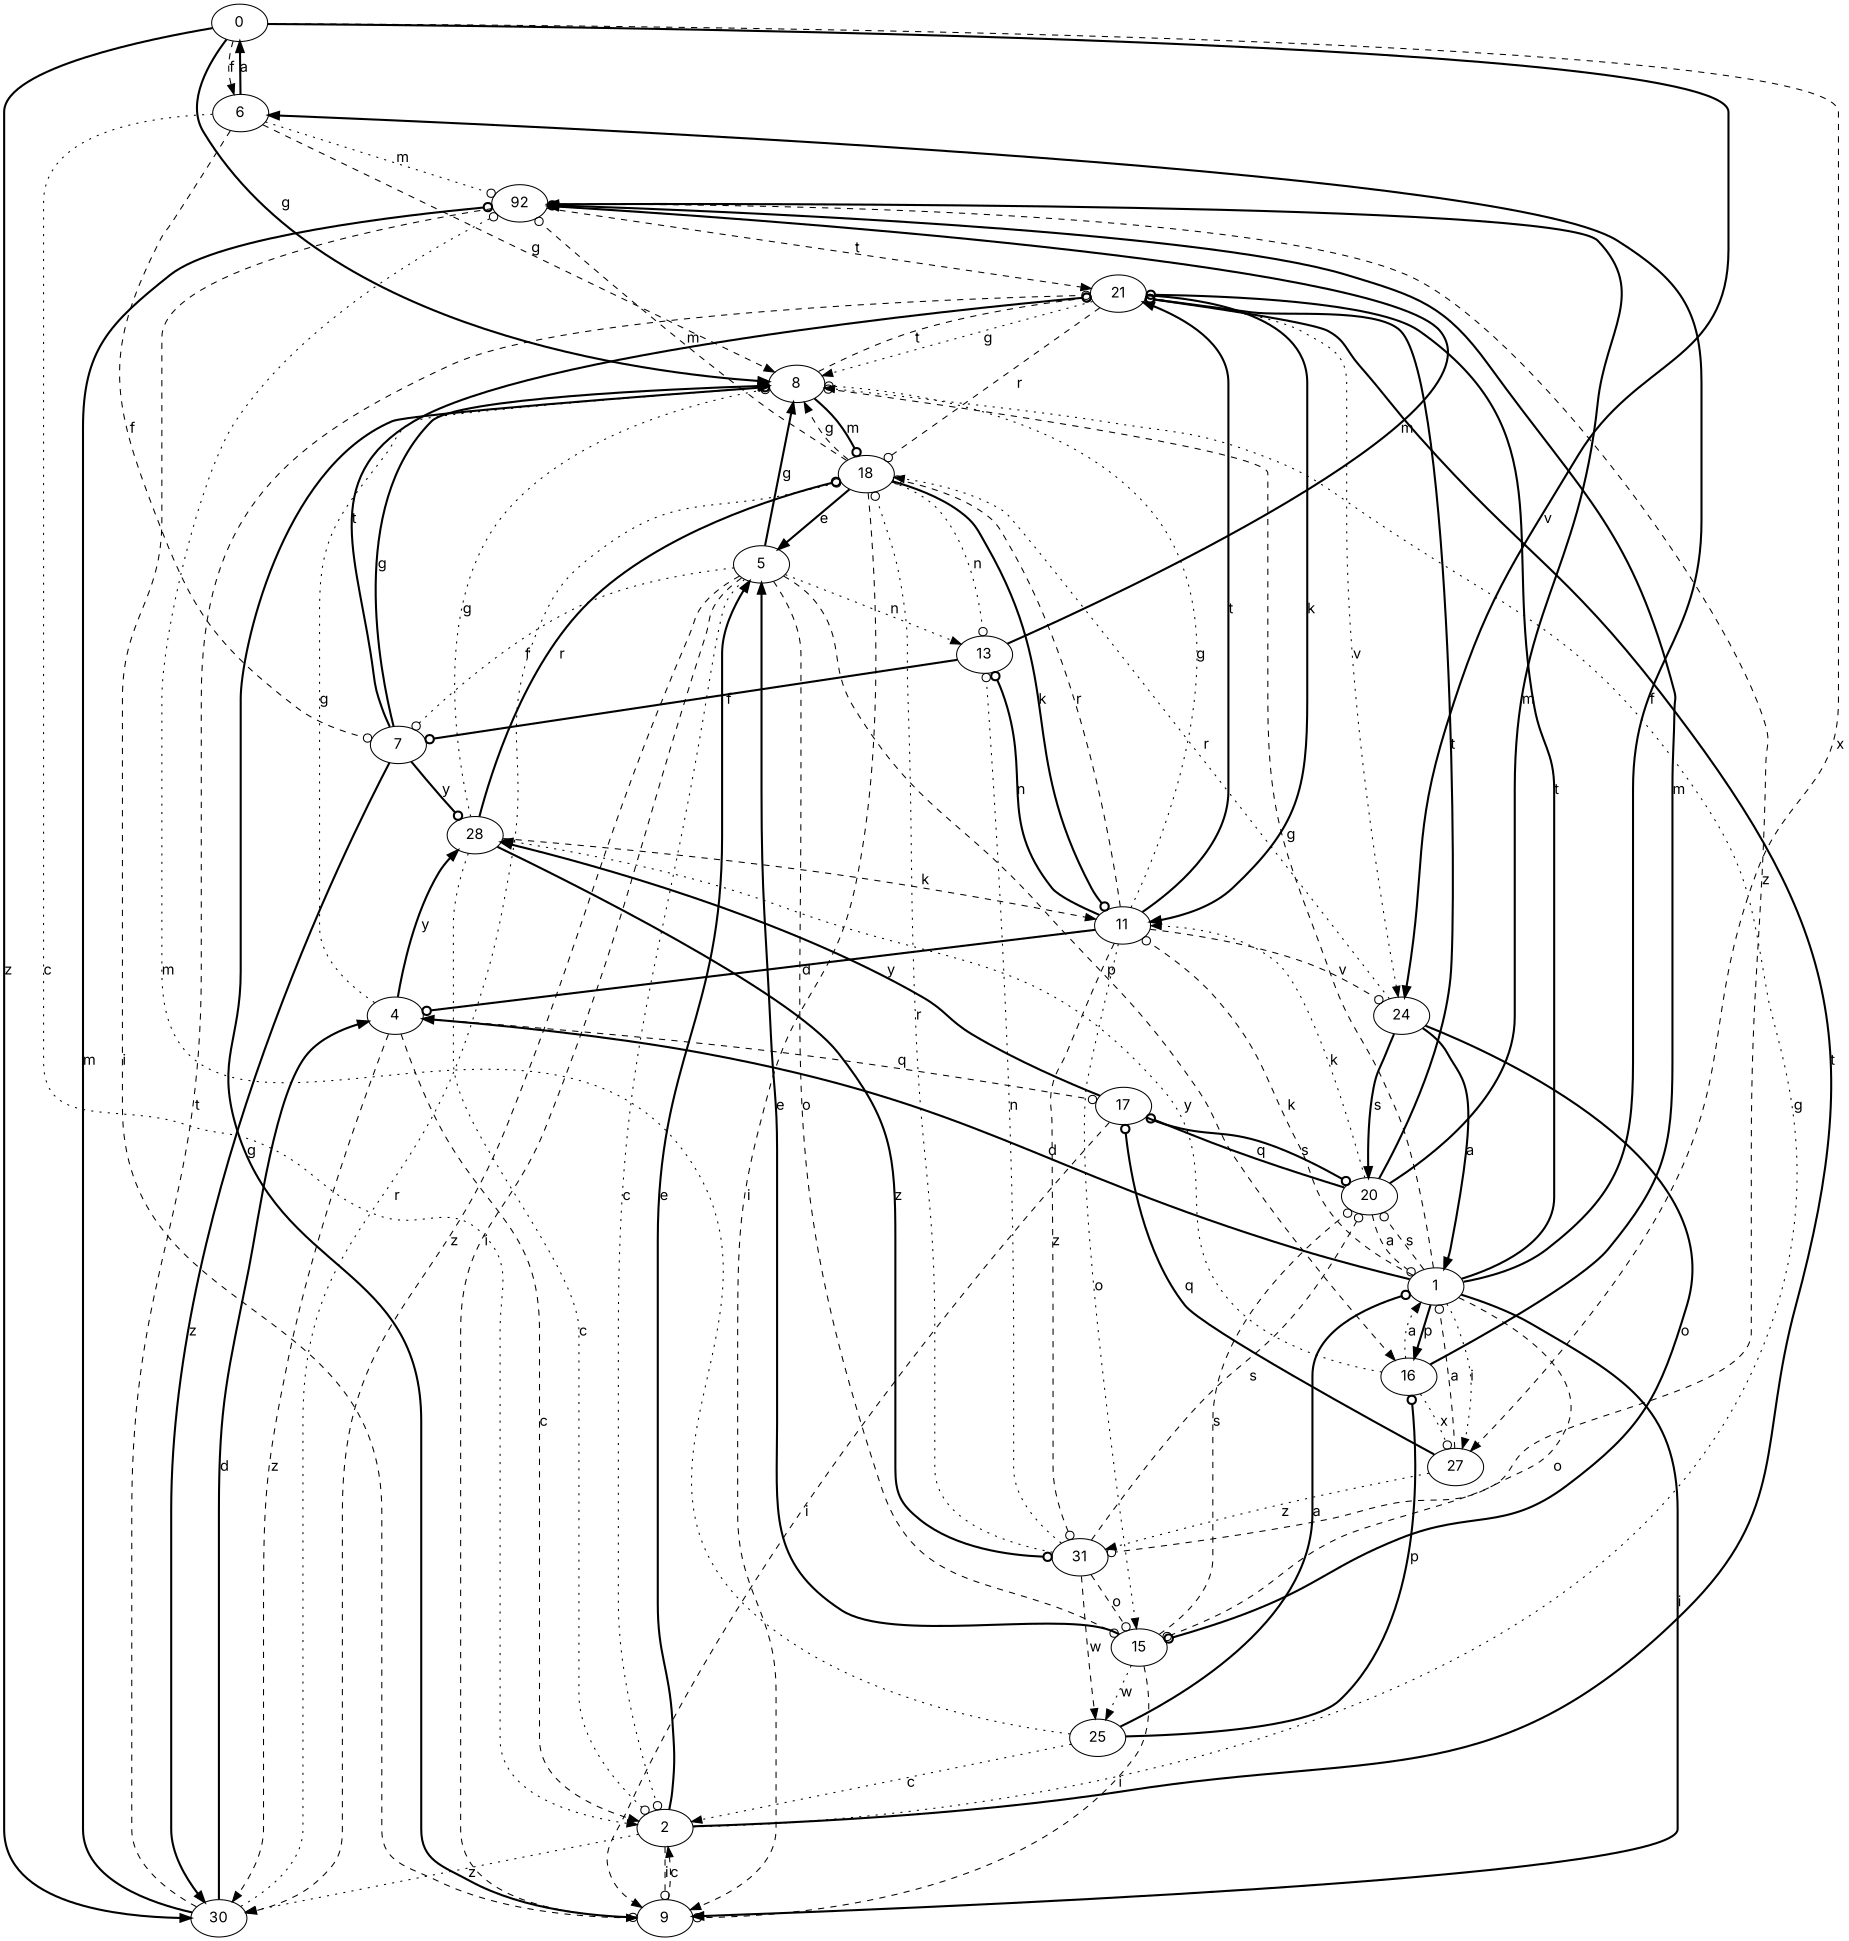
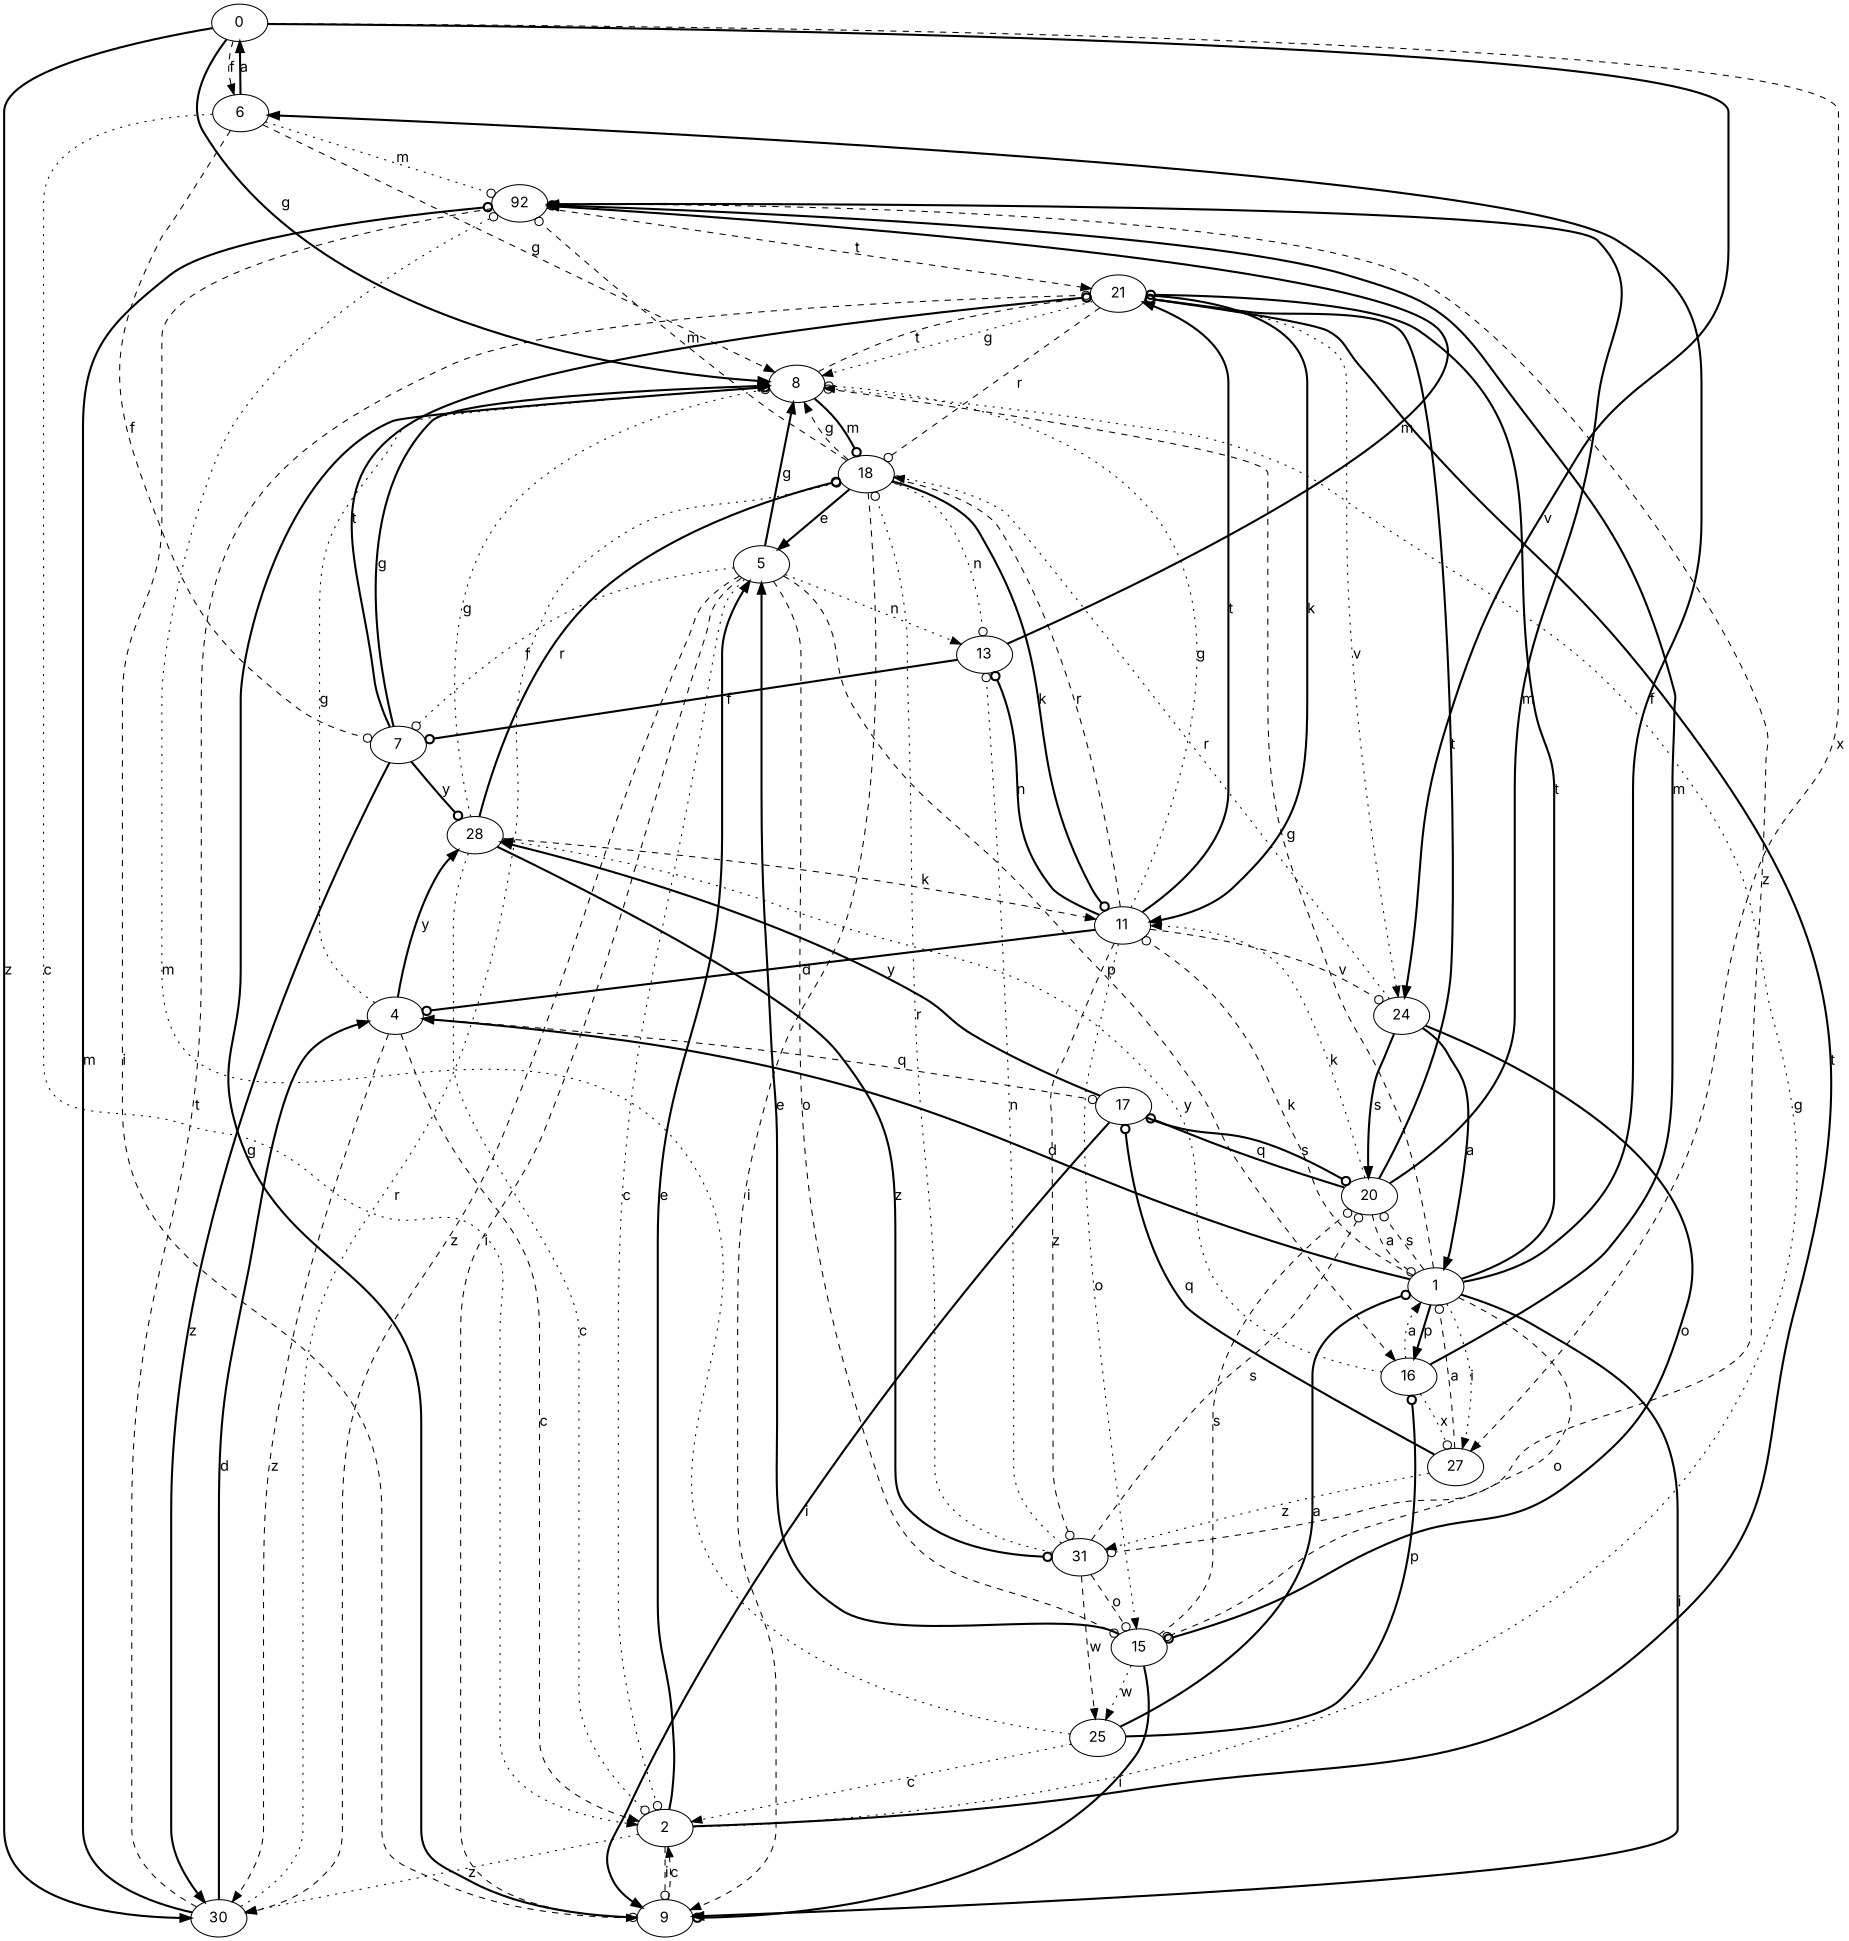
edge "17" -> "9": style dashed -> bold
edge "15" -> "9": style dashed -> bold
